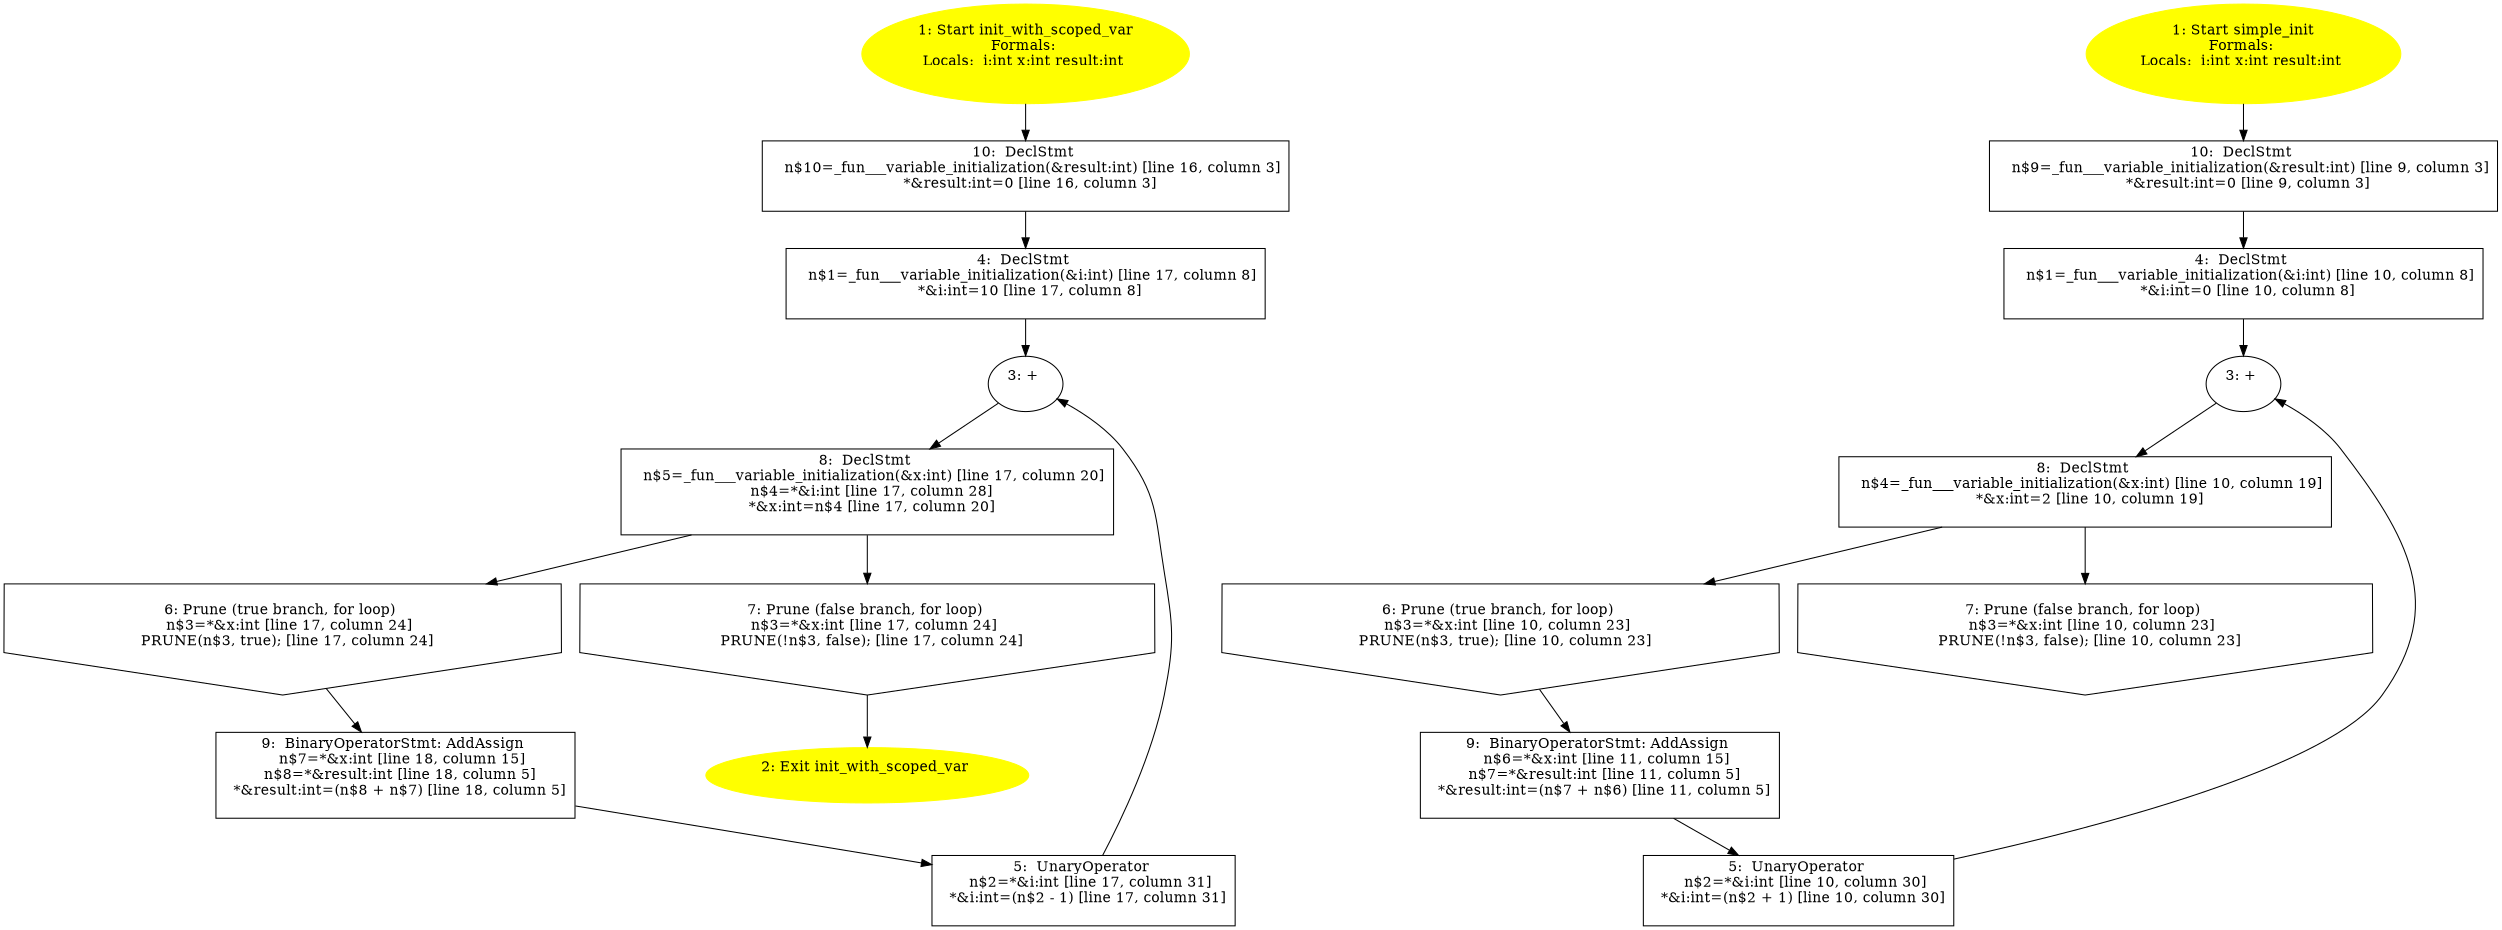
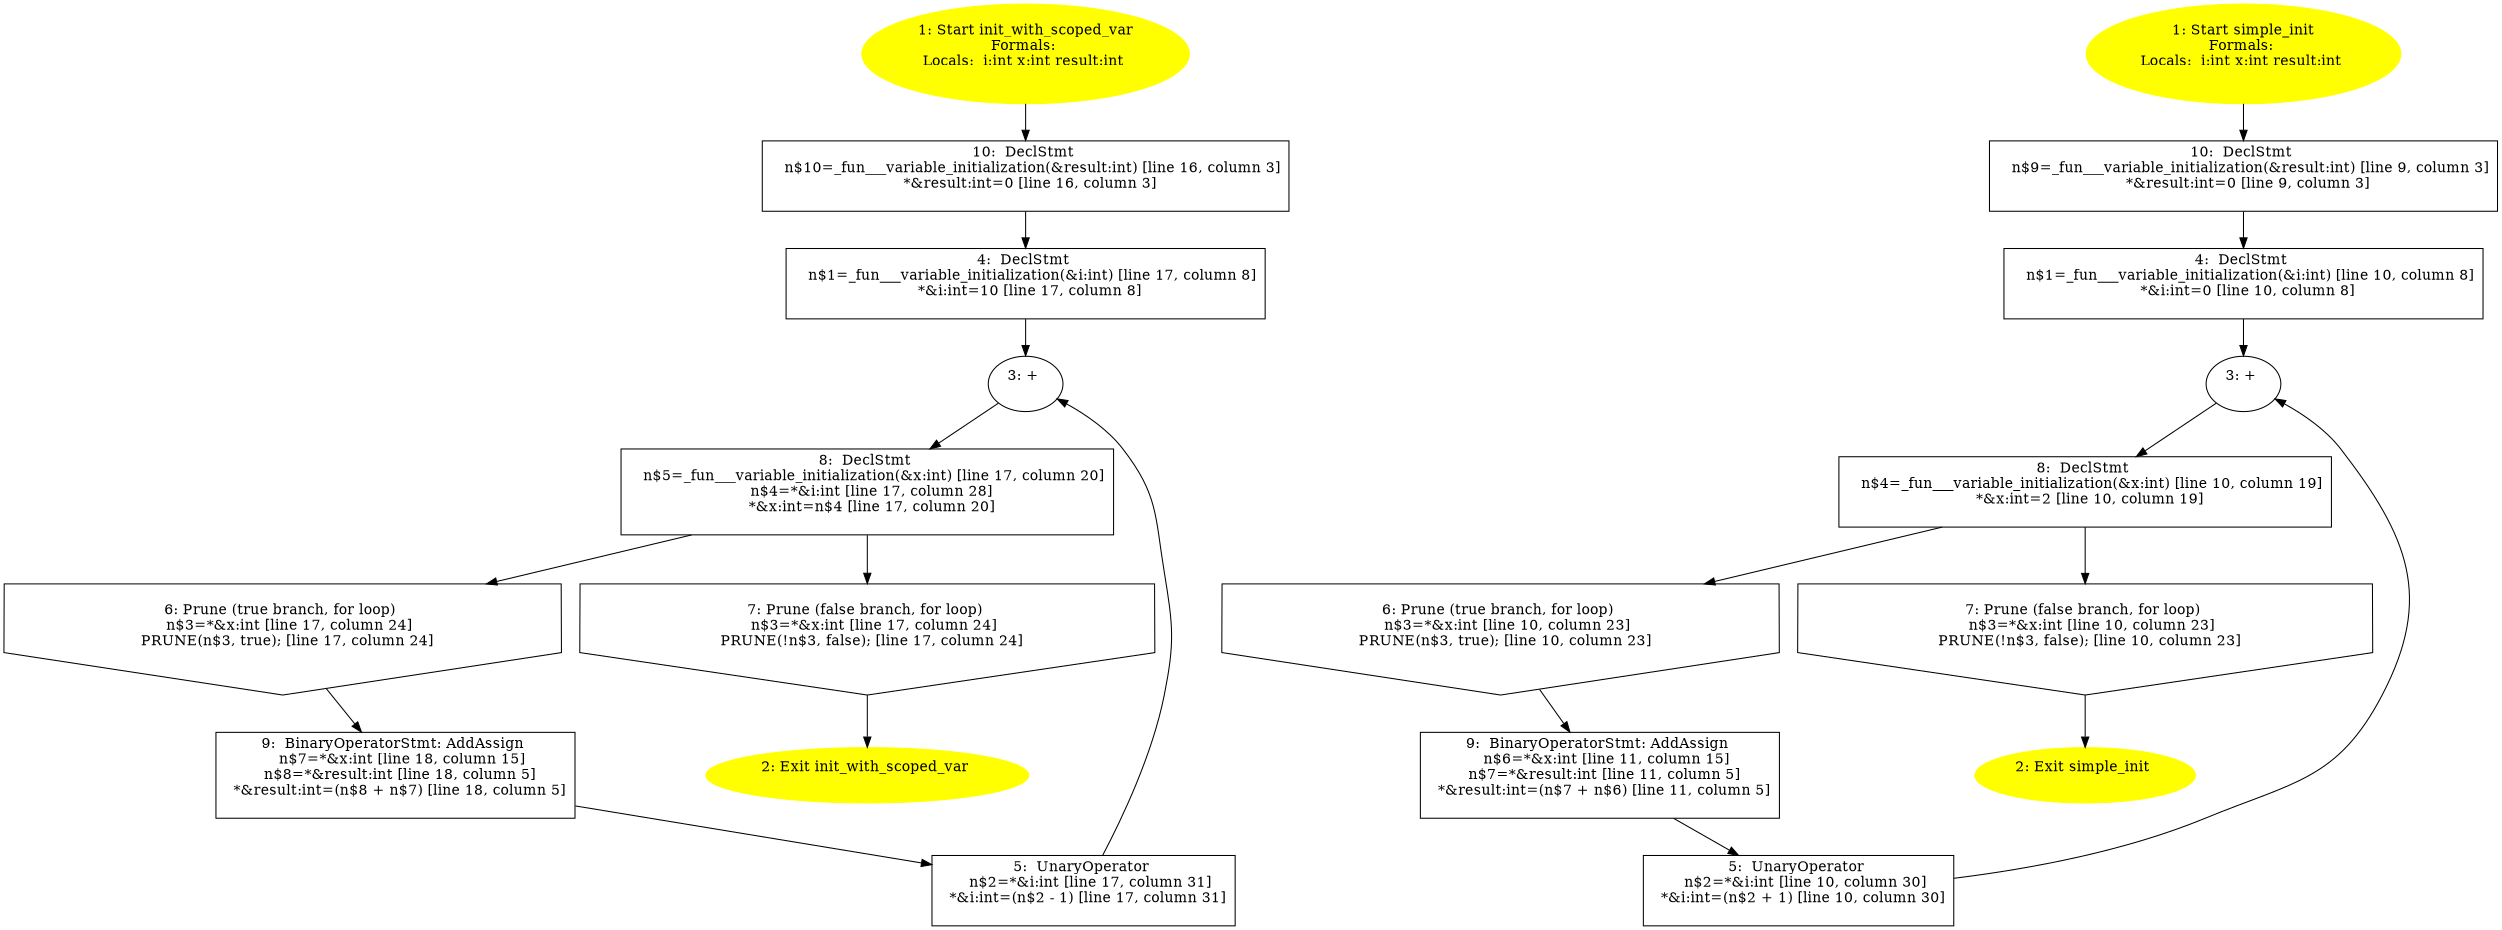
node "2: Exit simple_init": added
